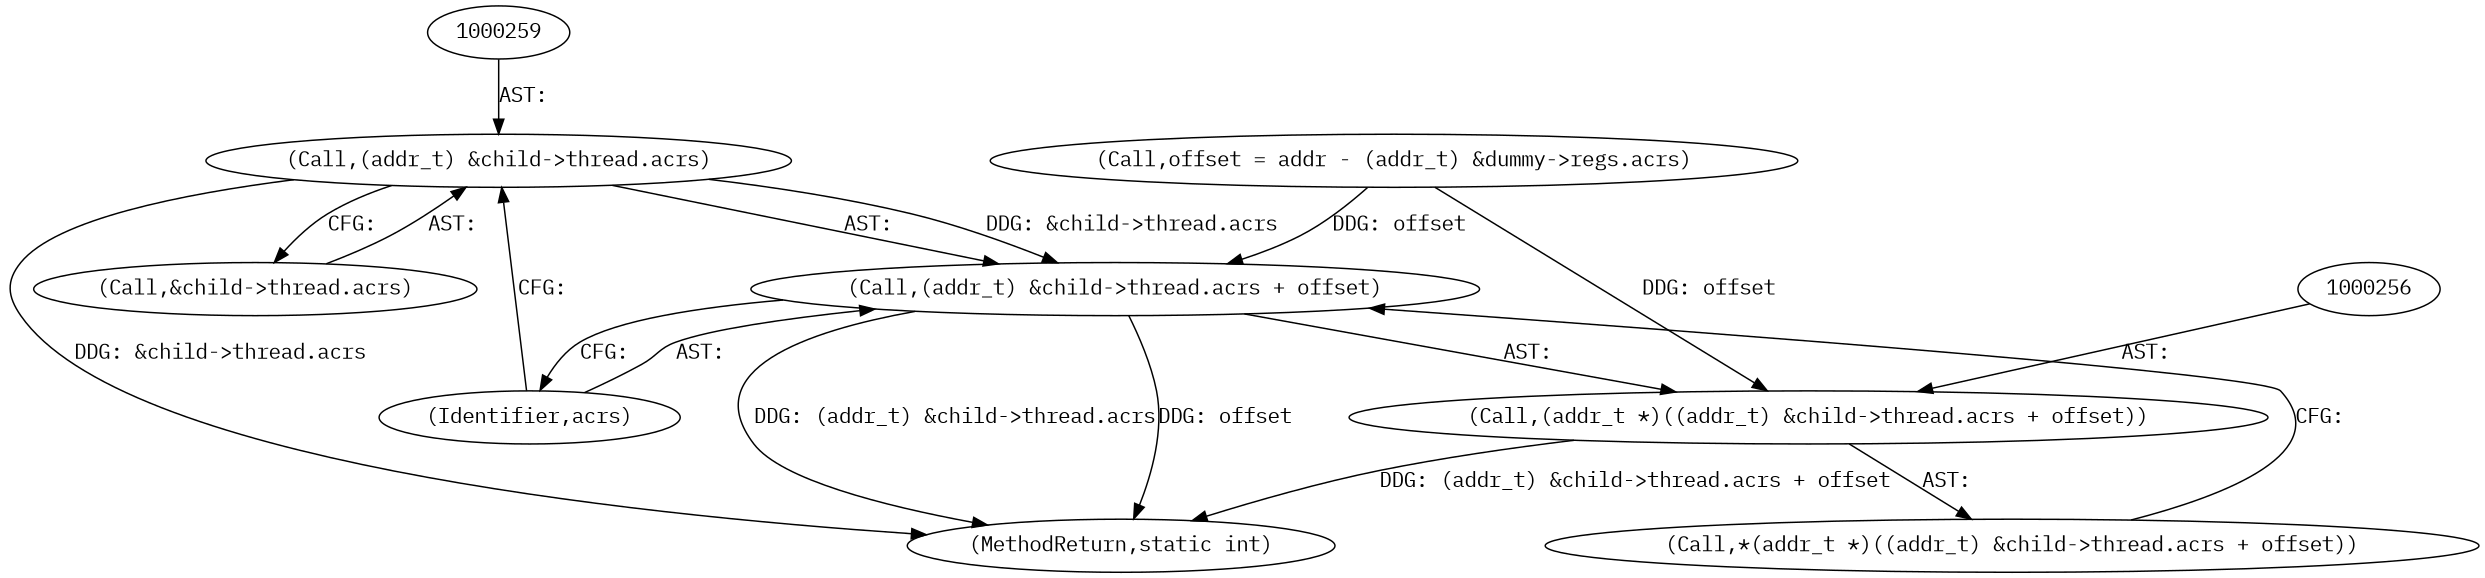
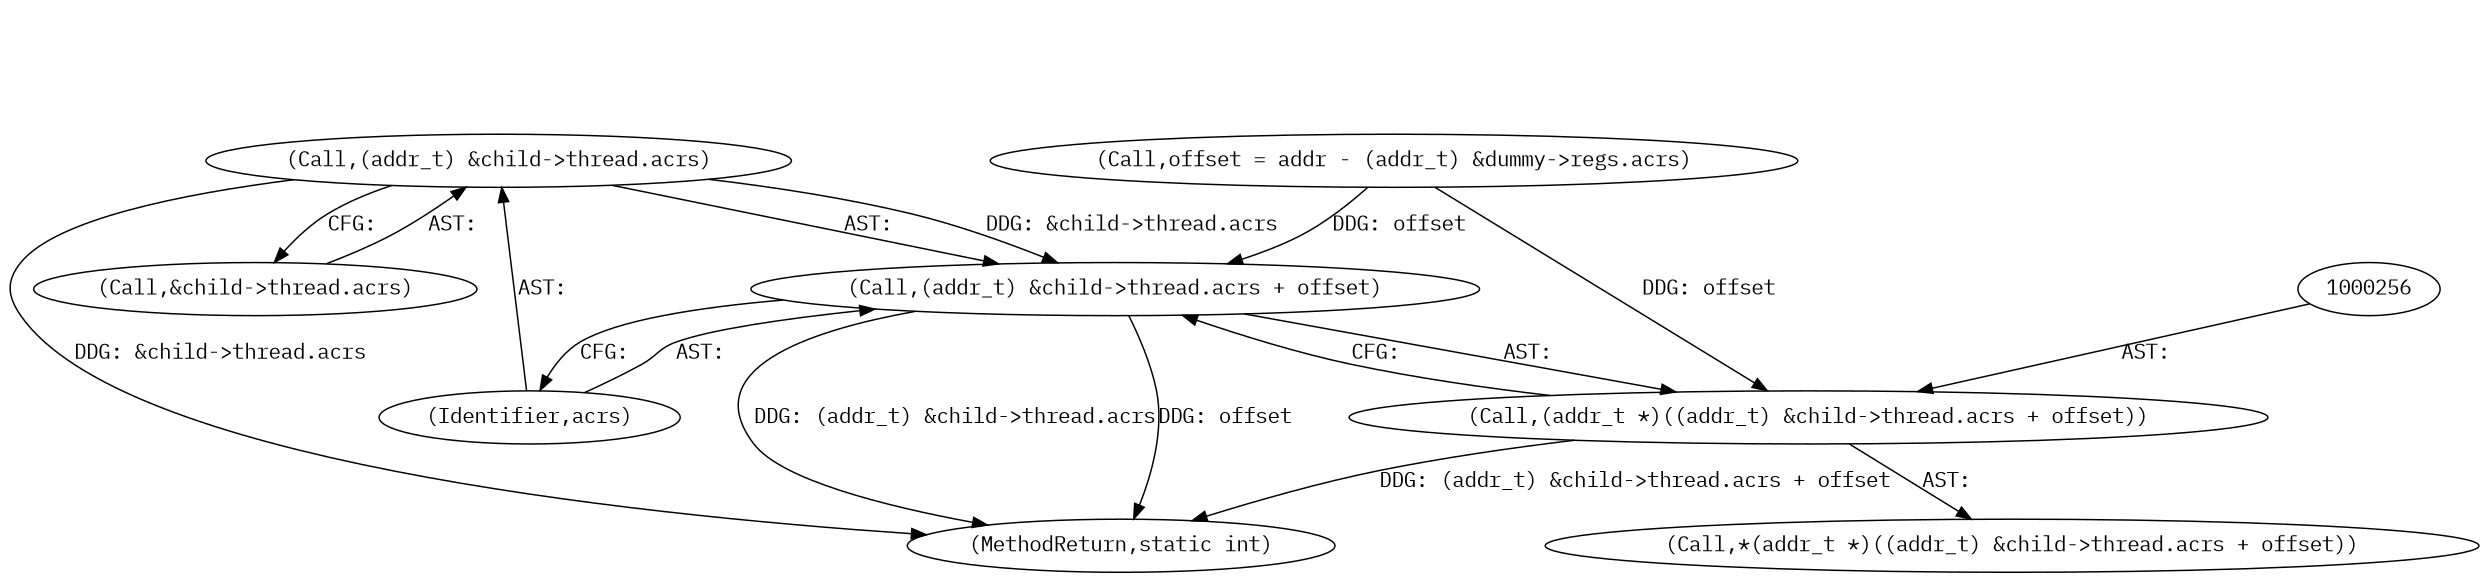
node "1000259": removed
edge "(Identifier,acrs)" -> "(Call,(addr_t) &child->thread.acrs)": label "CFG: " -> "AST: "
edge "(Call,*(addr_t *)((addr_t) &child->thread.acrs + offset))" -> "(Call,(addr_t) &child->thread.acrs + offset)": now "(Call,(addr_t *)((addr_t) &child->thread.acrs + offset))" -> "(Call,(addr_t) &child->thread.acrs + offset)"
